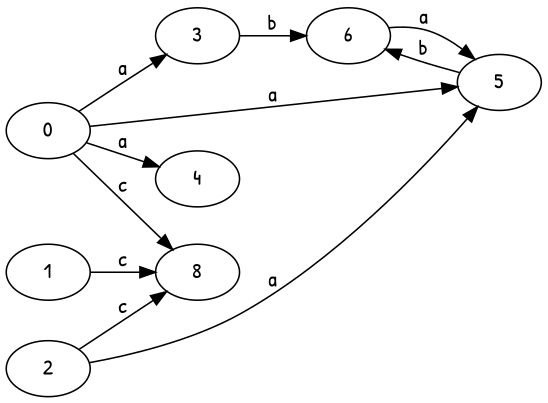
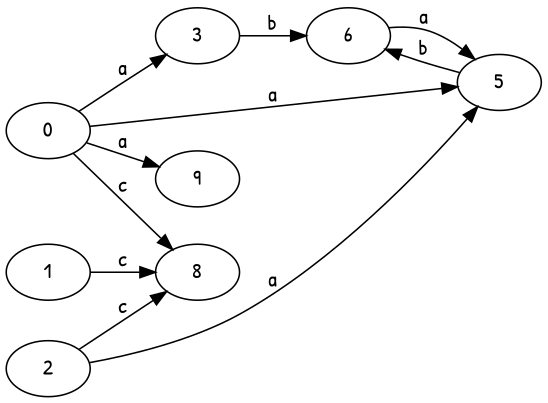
node "4": label "4" -> "9"
